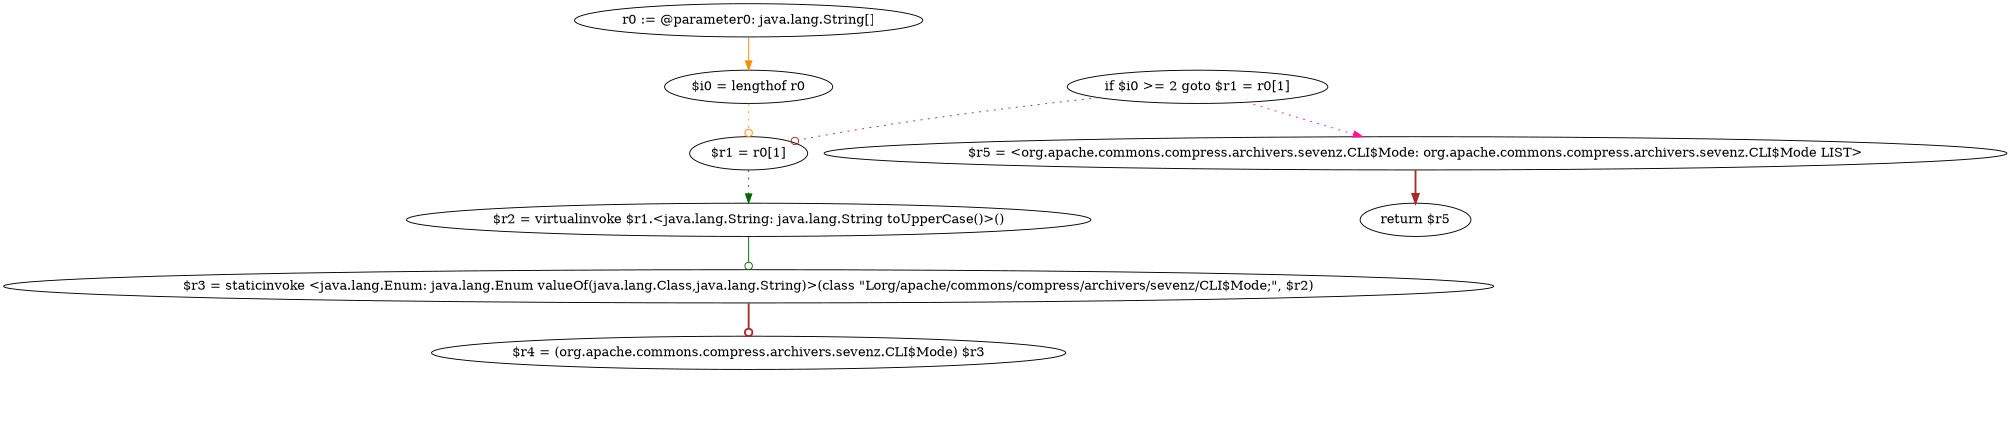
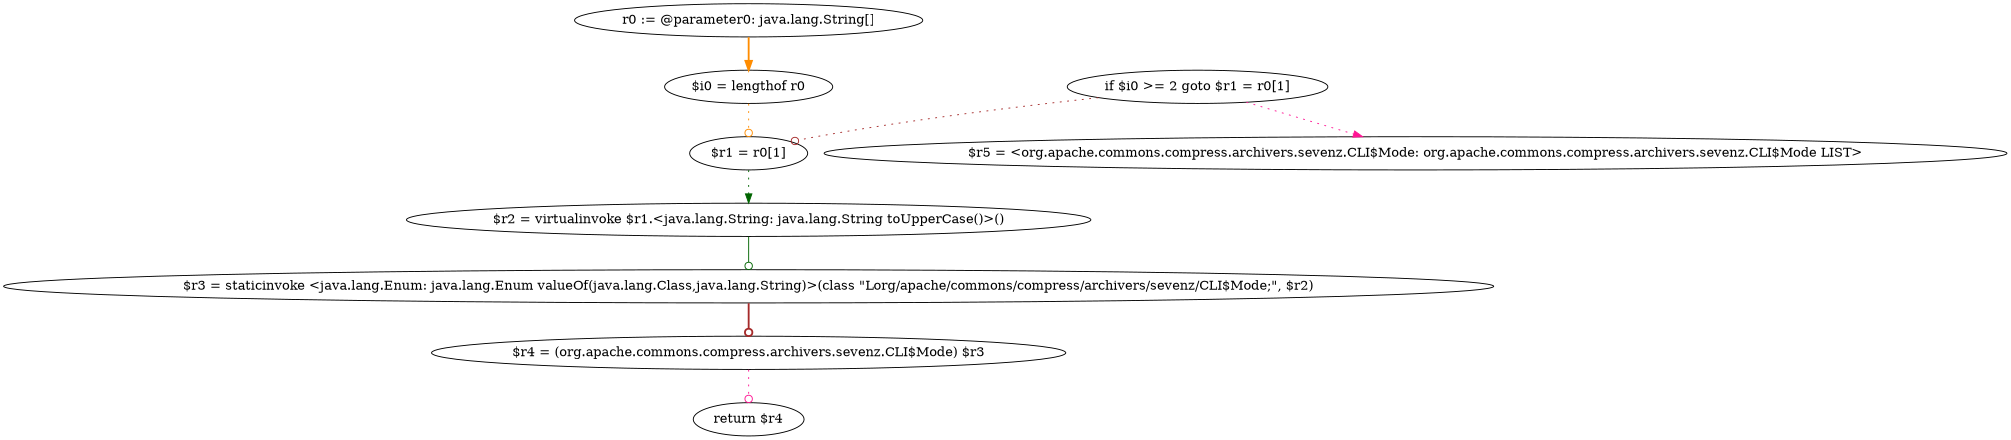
edge "r0 := @parameter0: java.lang.String[]" -> "$i0 = lengthof r0": style solid -> bold
node "return $r5": removed
node "return $r4": added
